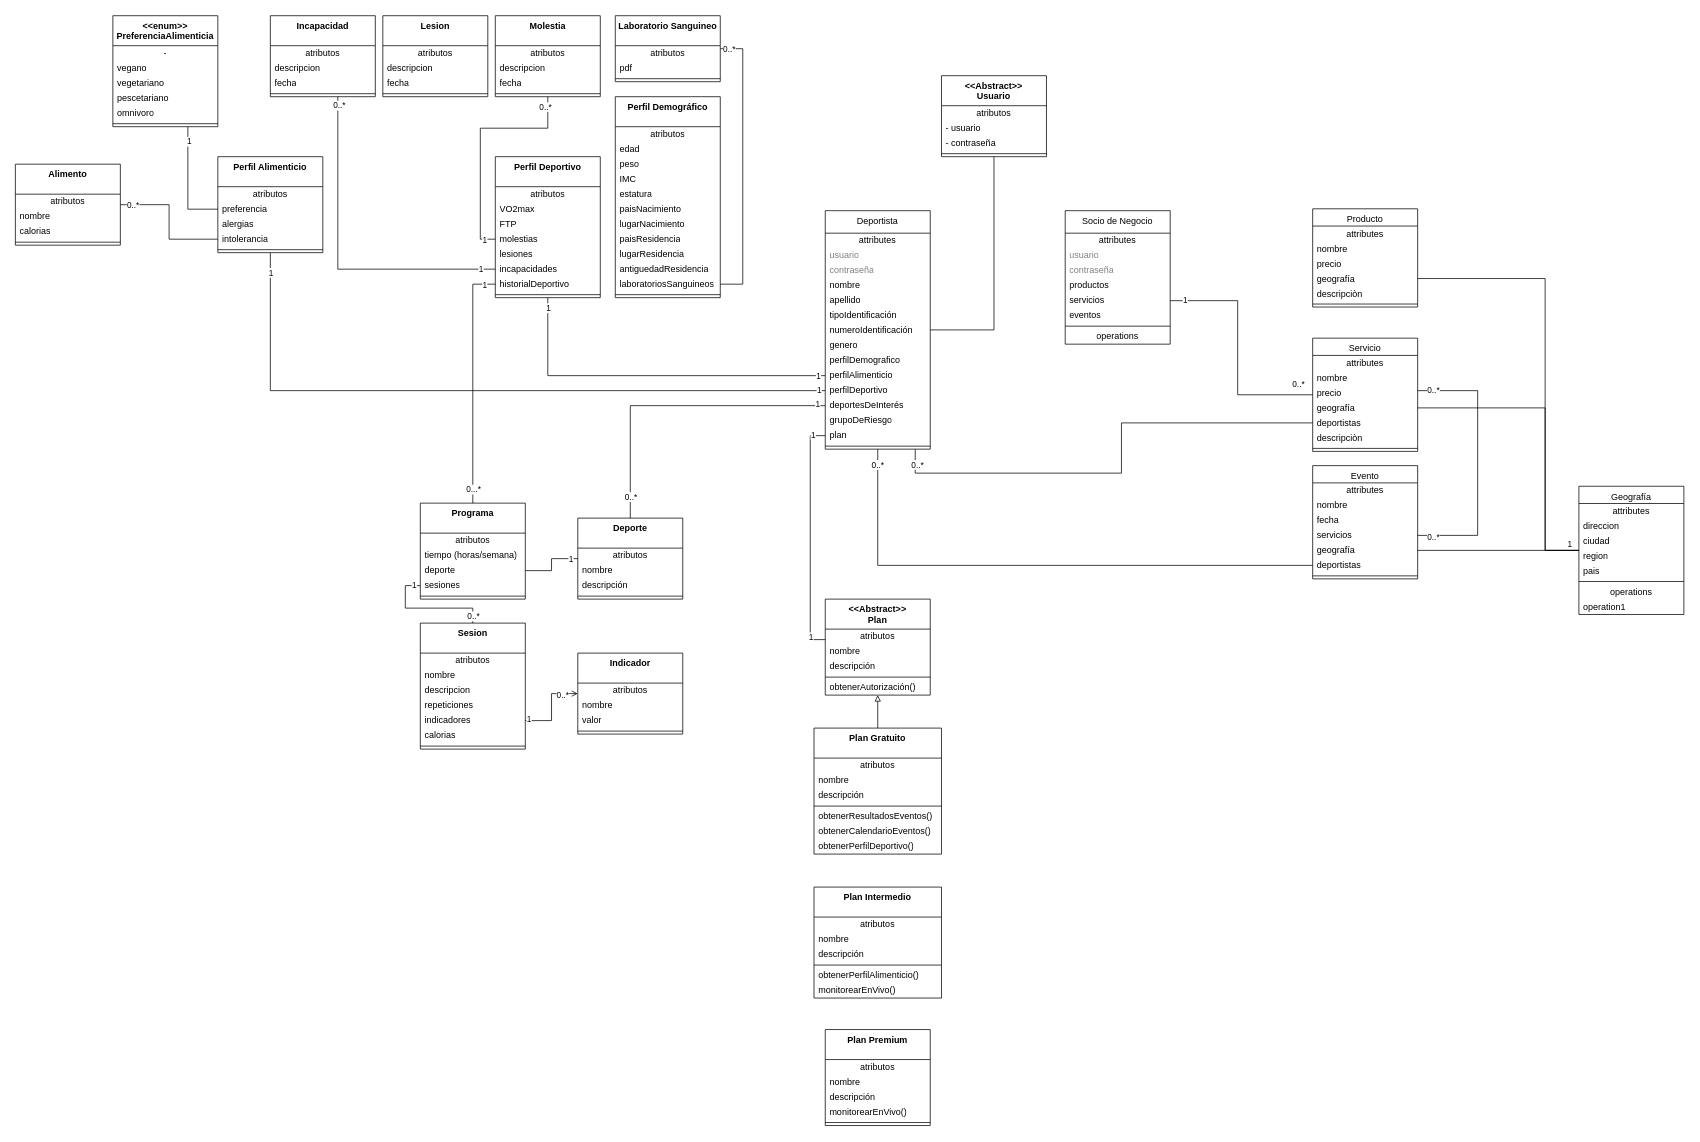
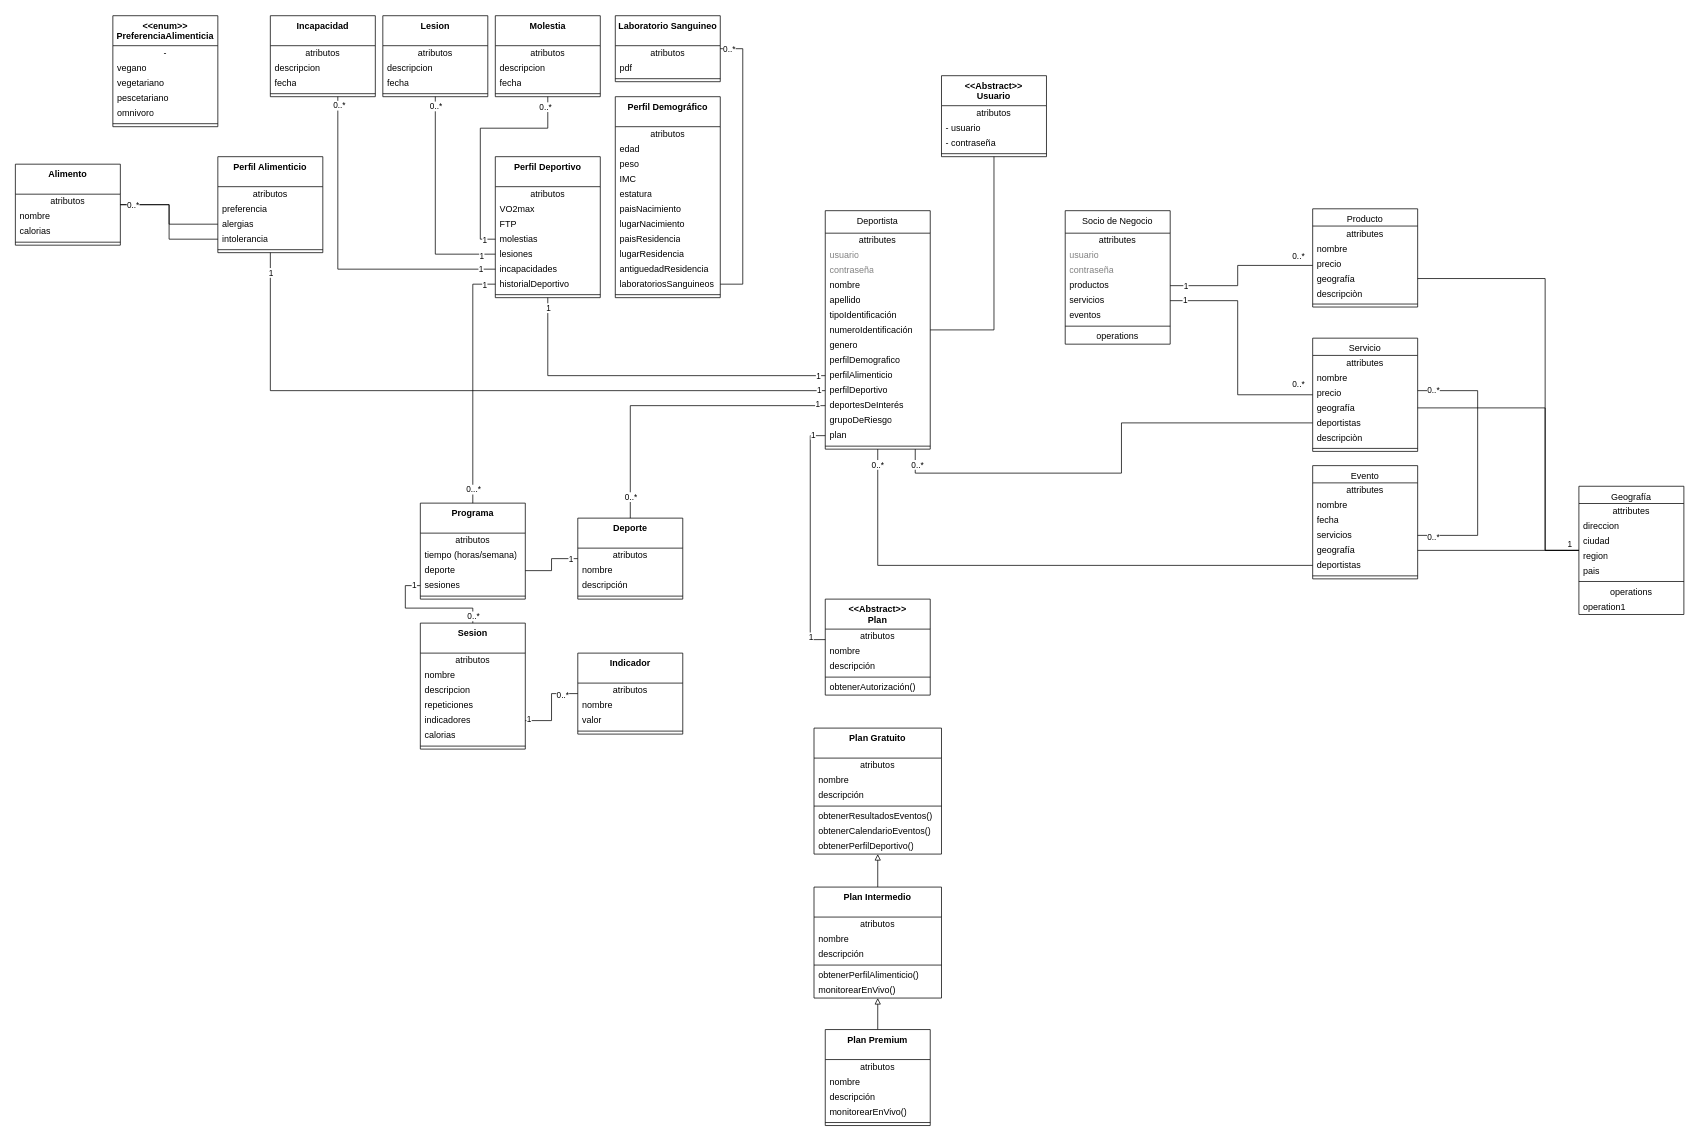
edge "<<enum>> PreferenciaAlimenticia" -- "preferencia": removed, label "1"
edge "Lesion" -- "lesiones": added, labels "0..*", "1"
edge "Alimento" -- "alergias": added
edge "Producto" -- "productos": added, labels "0..*", "1"
edge "indicadores" -> "Indicador": arrowhead open -> none
edge "Plan Gratuito" -> "<<Abstract>> Plan": removed
edge "Plan Intermedio" -> "Plan Gratuito": added
edge "Plan Premium" -> "Plan Intermedio": added
